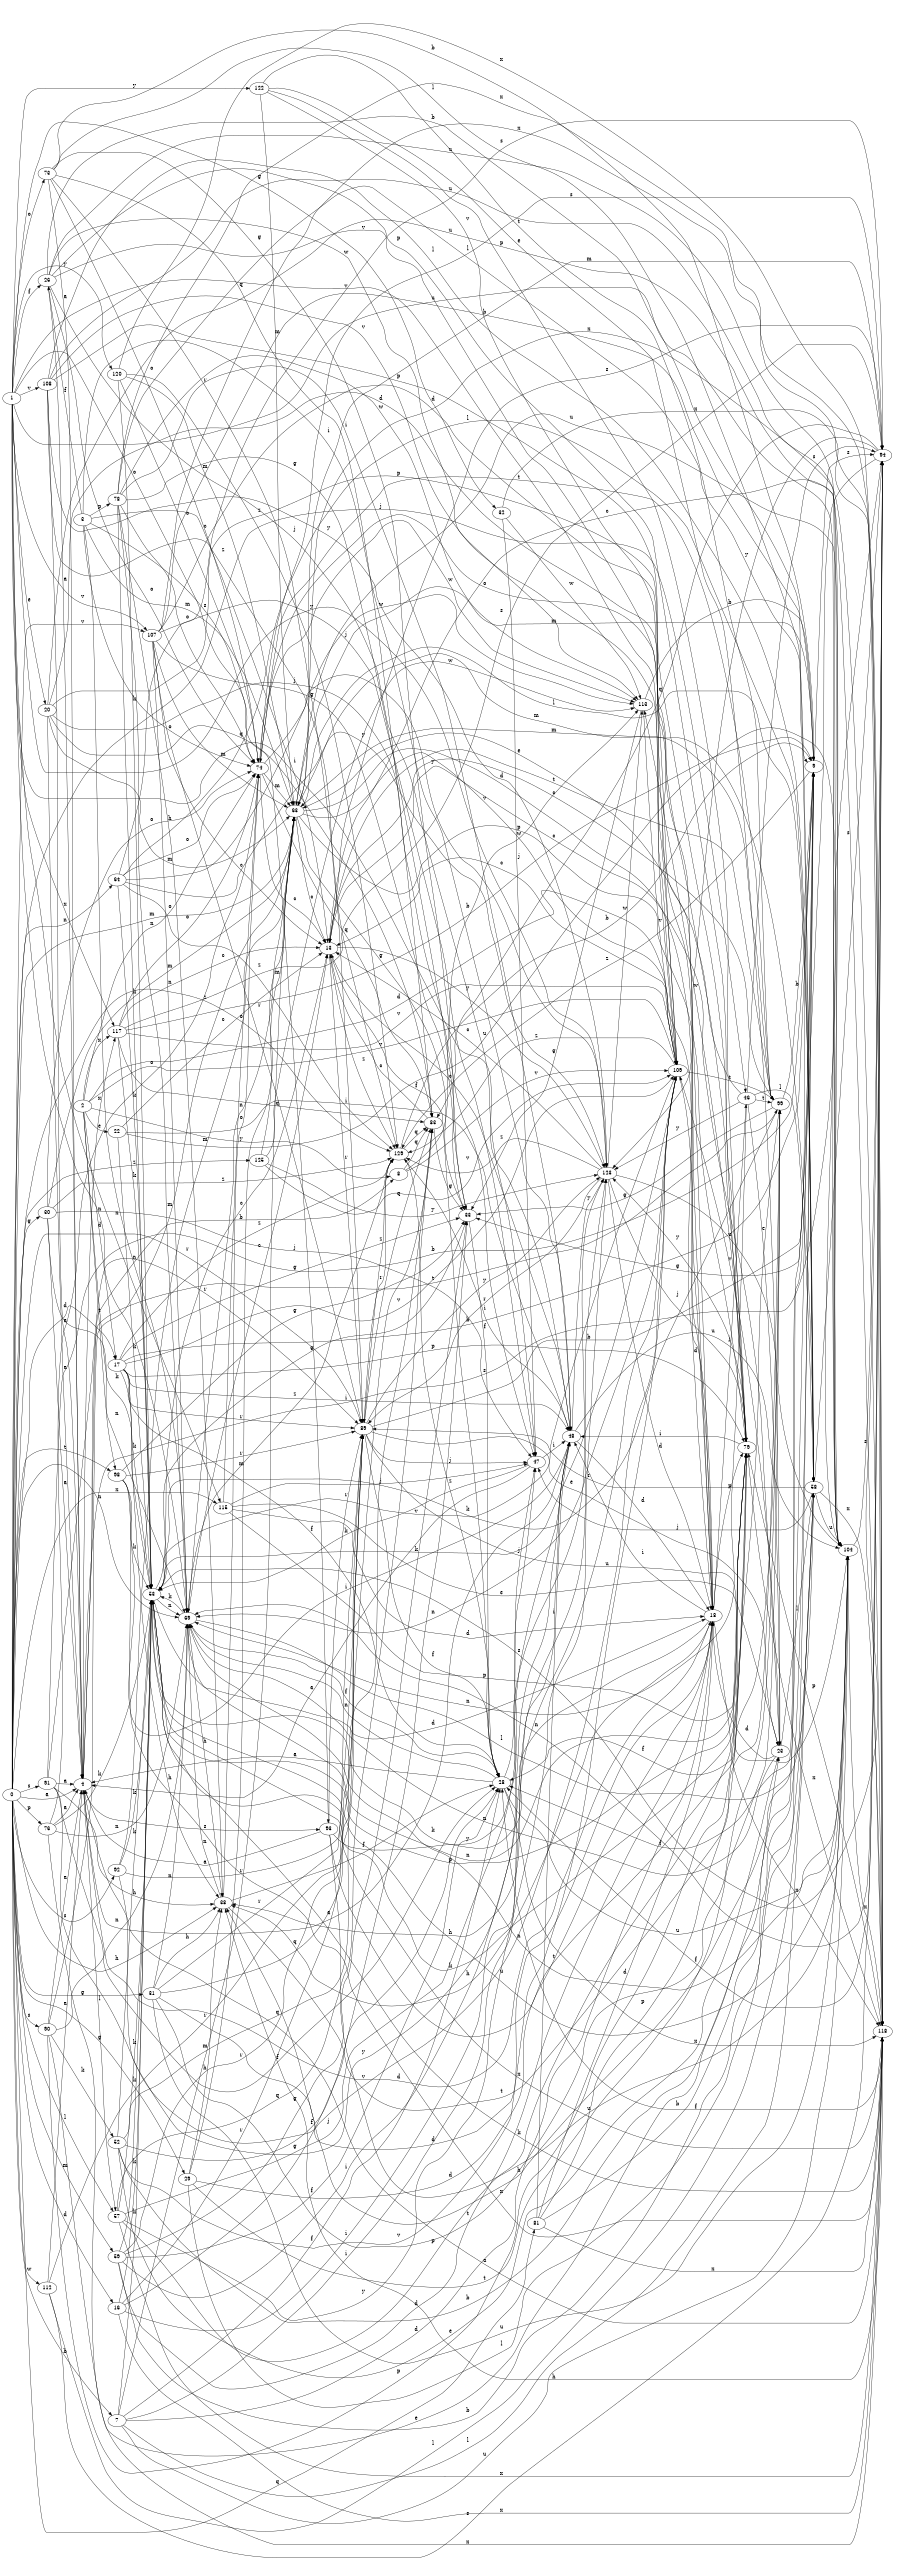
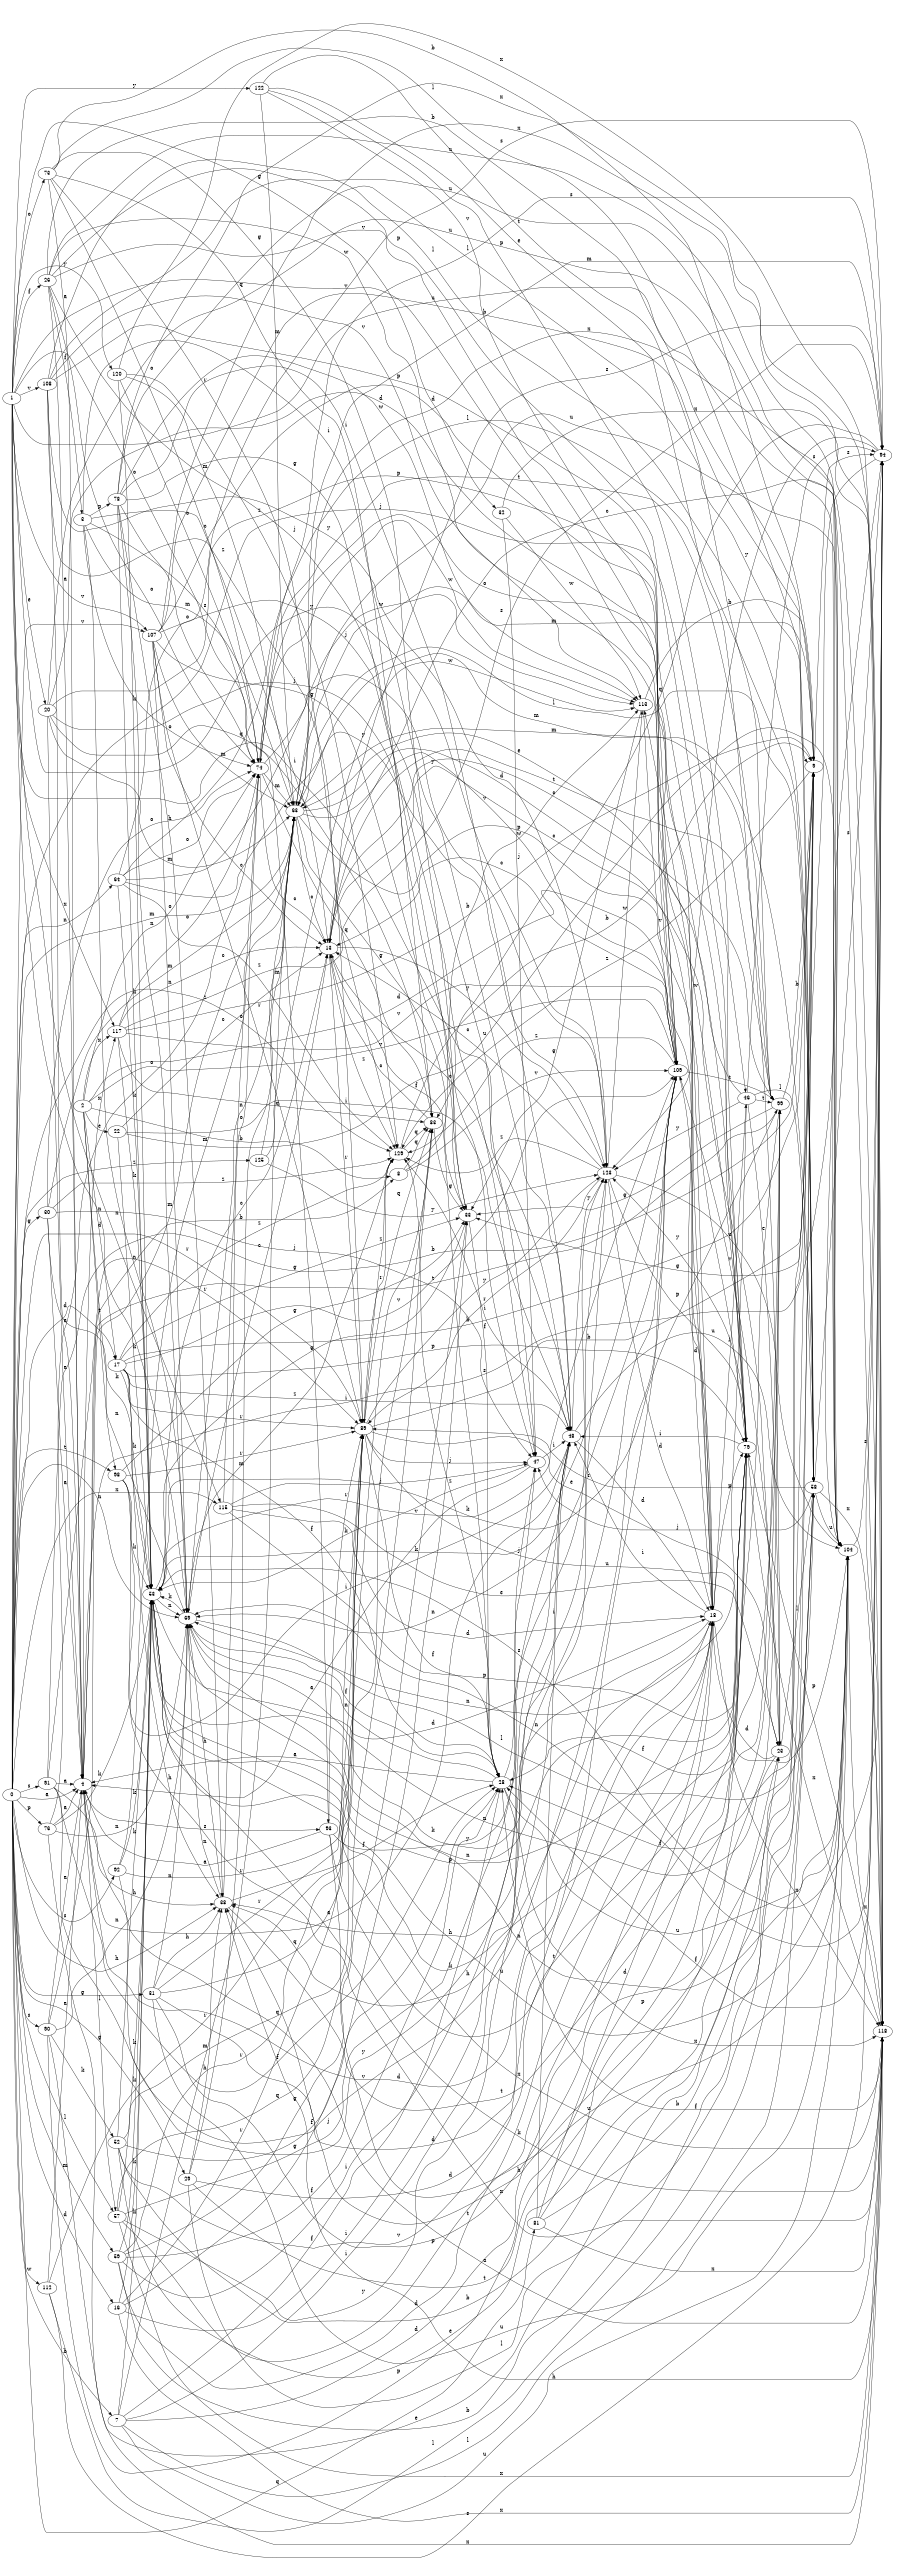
edge "3" -> "26": reversed
edge "2" -> "8": label "y" -> "b"
edge "125" -> "109": removed, label "v"
edge "123" -> "79": label "j" -> "p"
